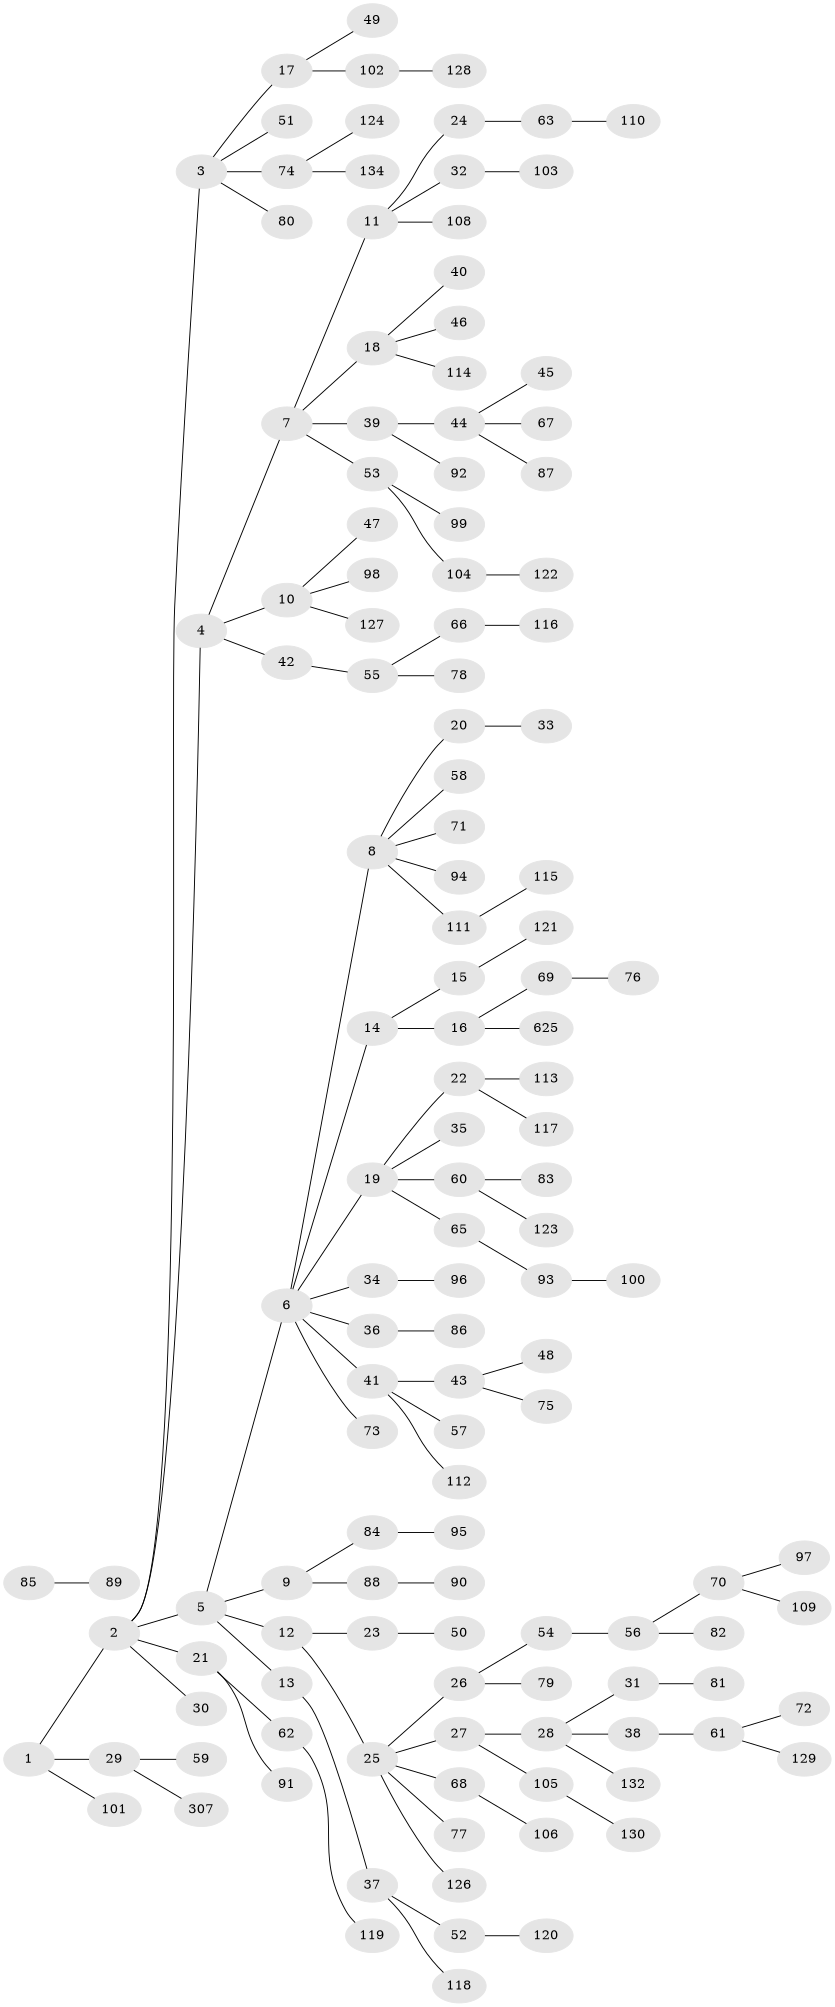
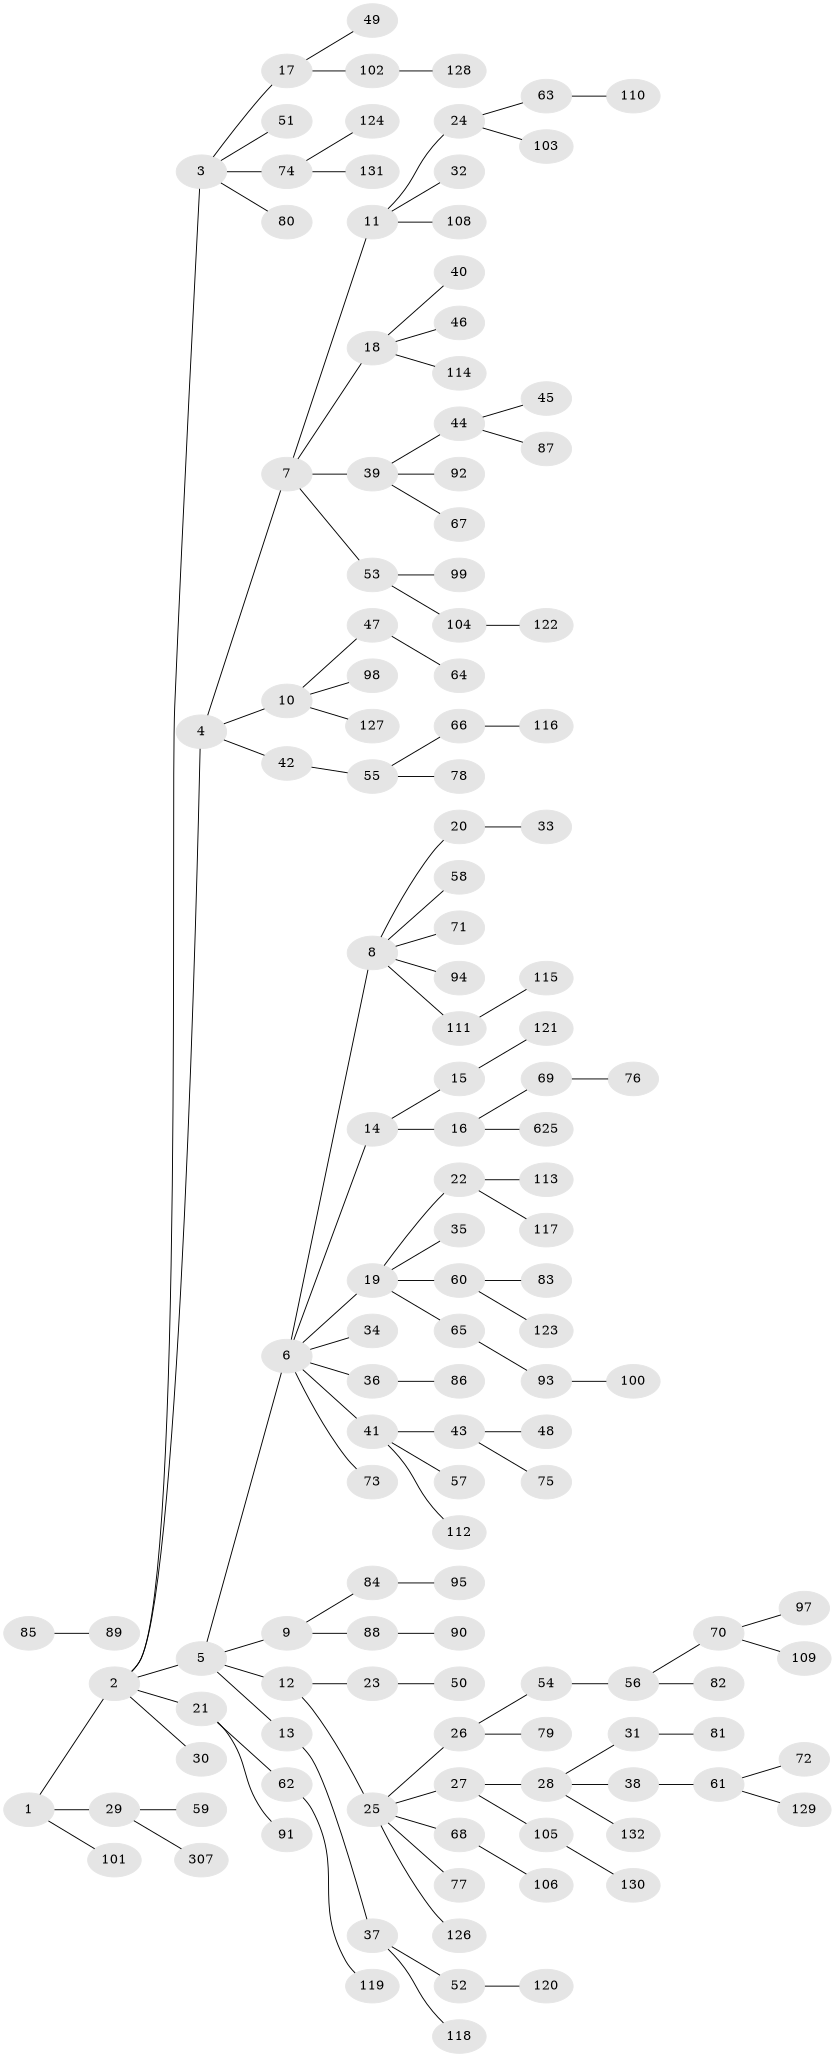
node "134": label "134" -> "131"
edge "32" -- "103": now "24" -- "103"
edge "44" -- "67": now "39" -- "67"
node "64": added
node "96": removed
